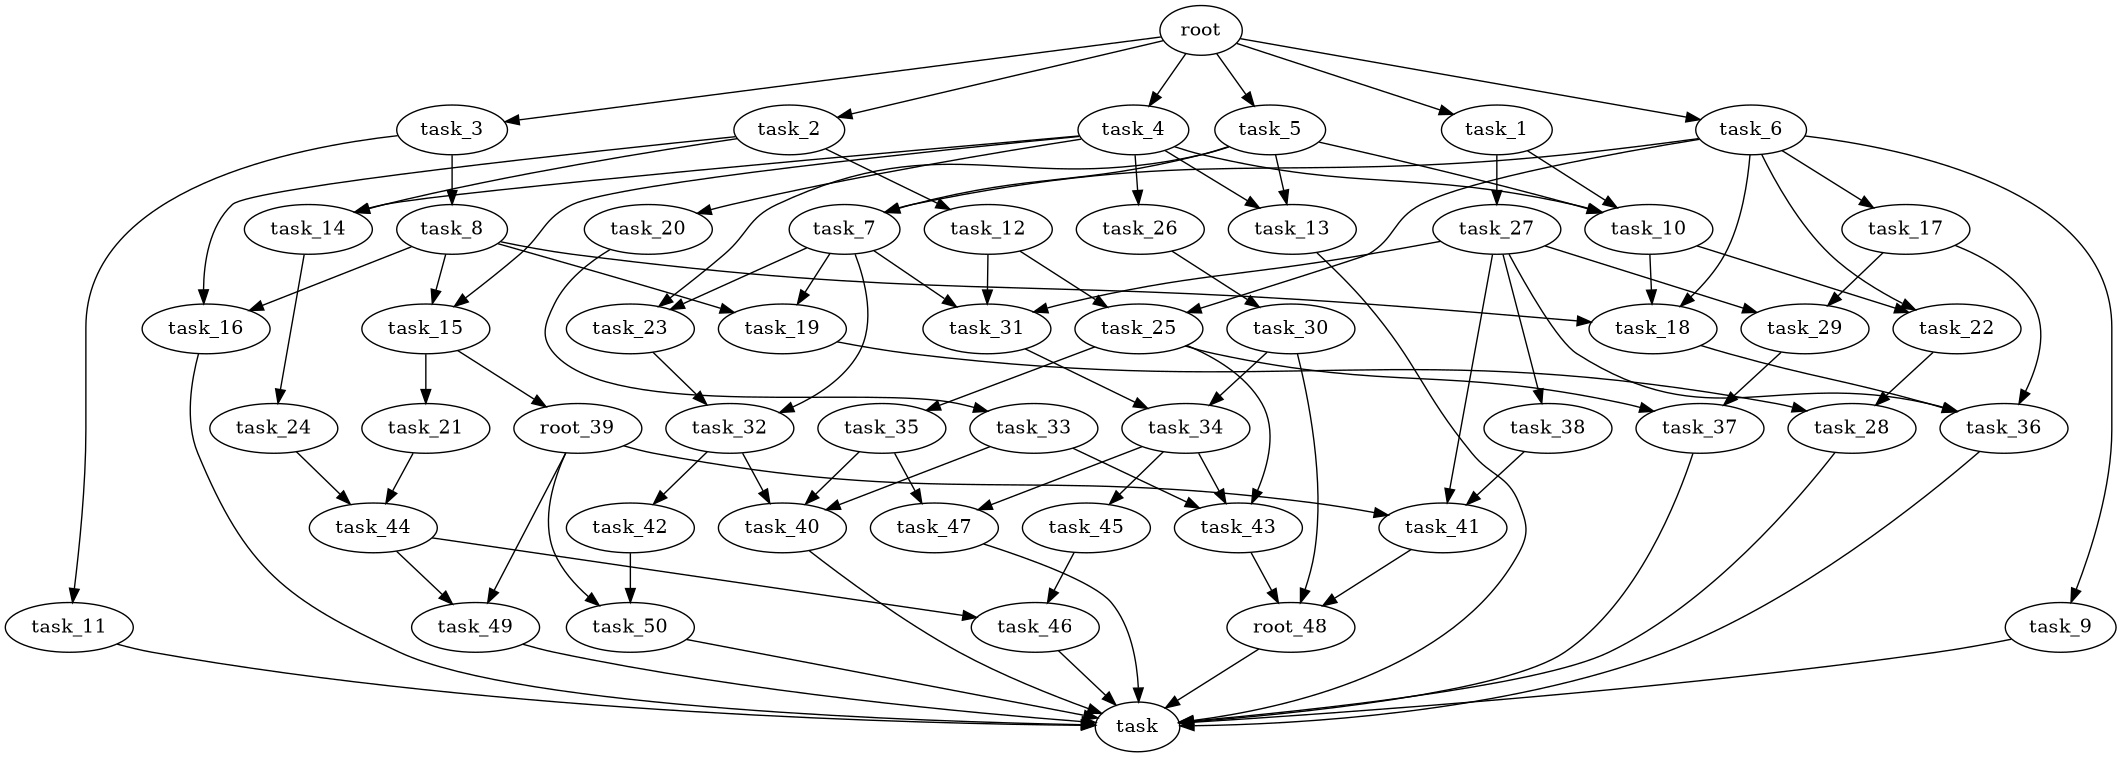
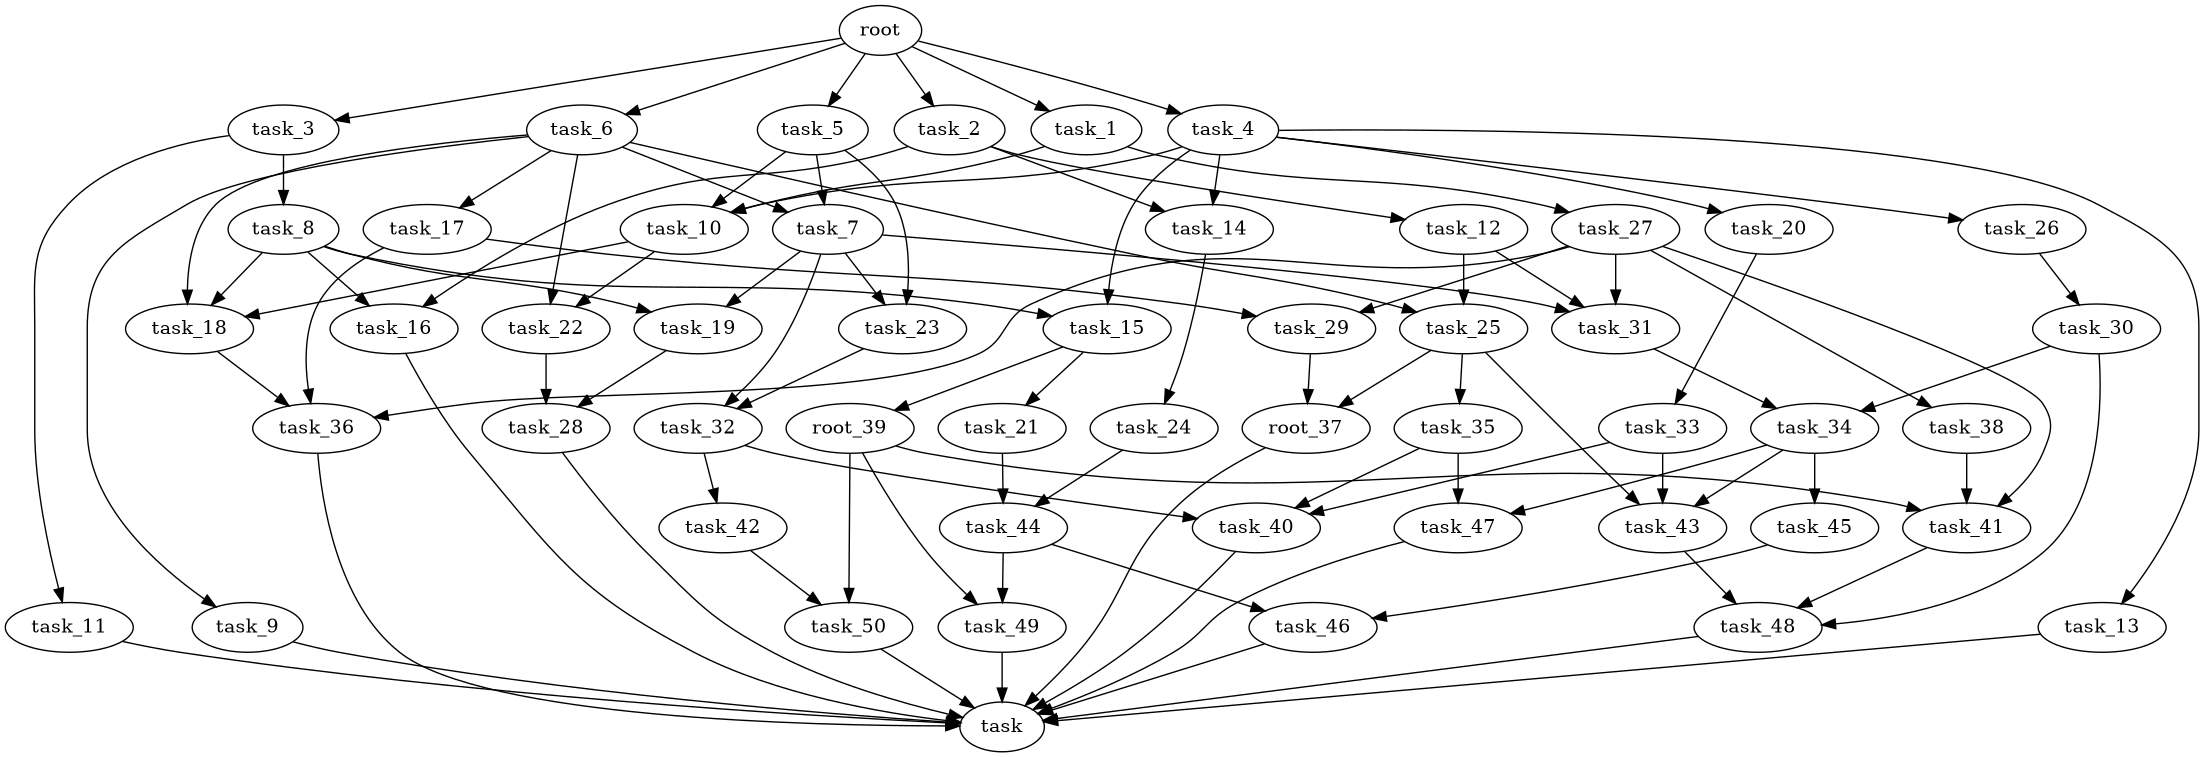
edge "task_5" -> "task_13": removed
node "task_37": label "task_37" -> "root_37"
node "root_48": label "root_48" -> "task_48"
